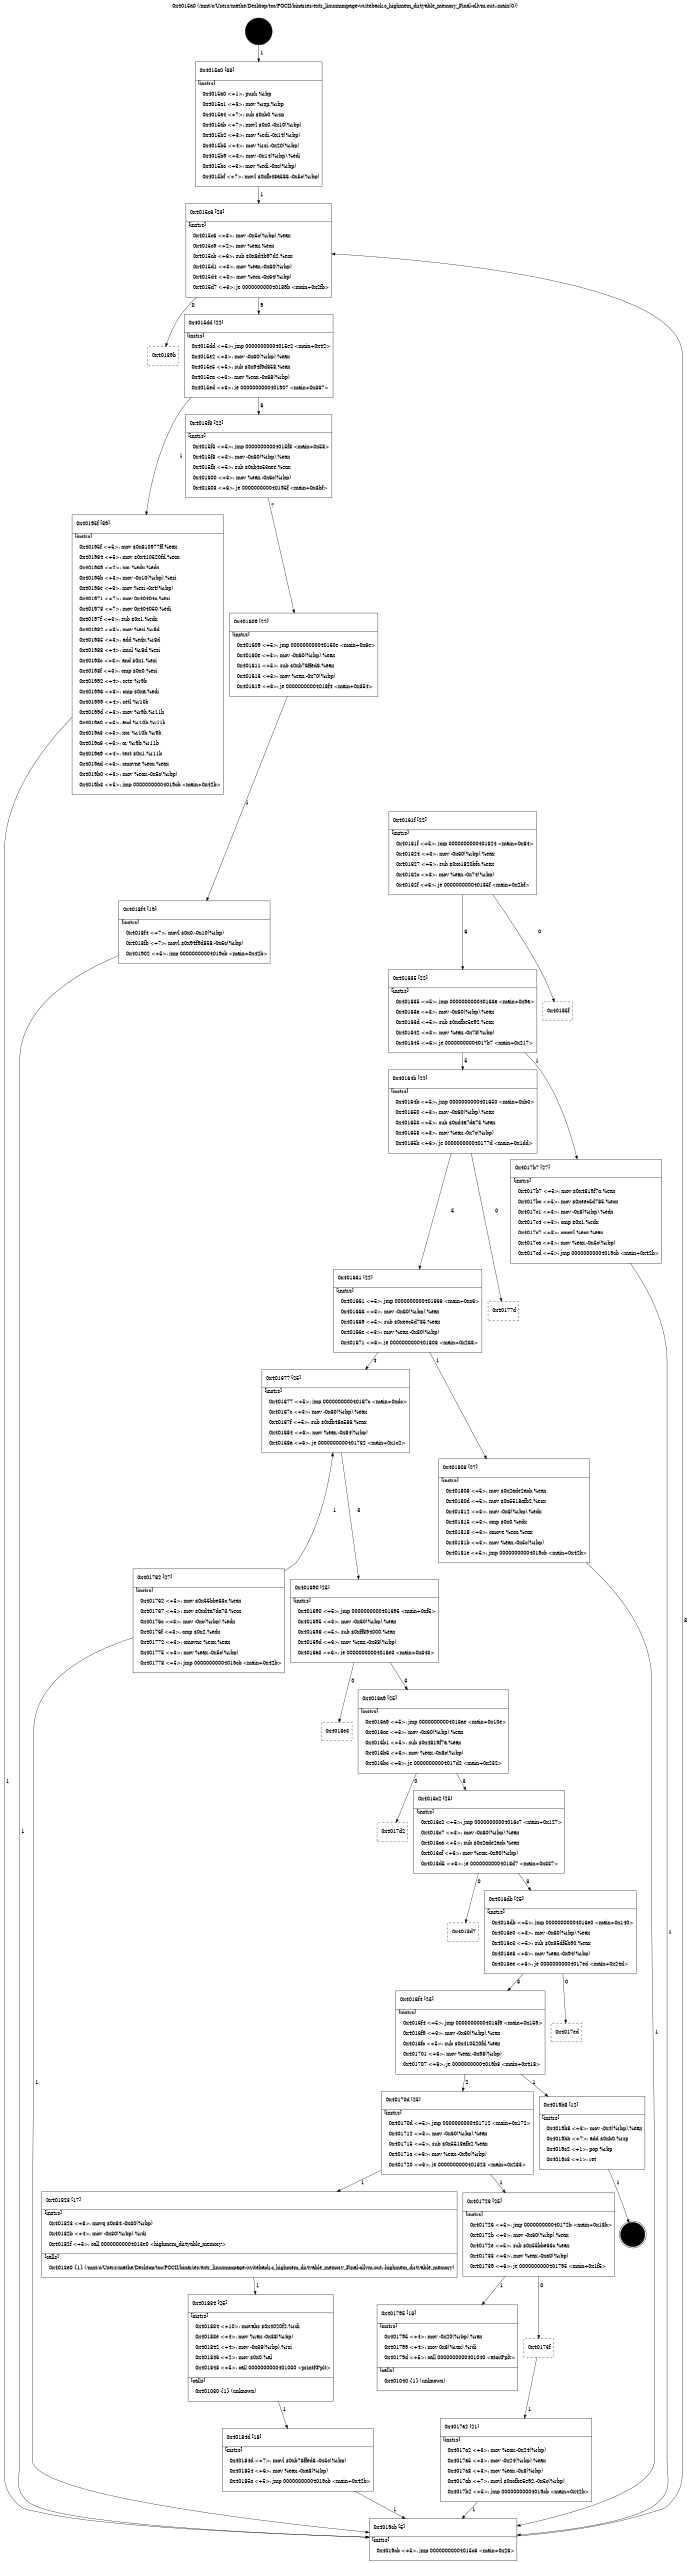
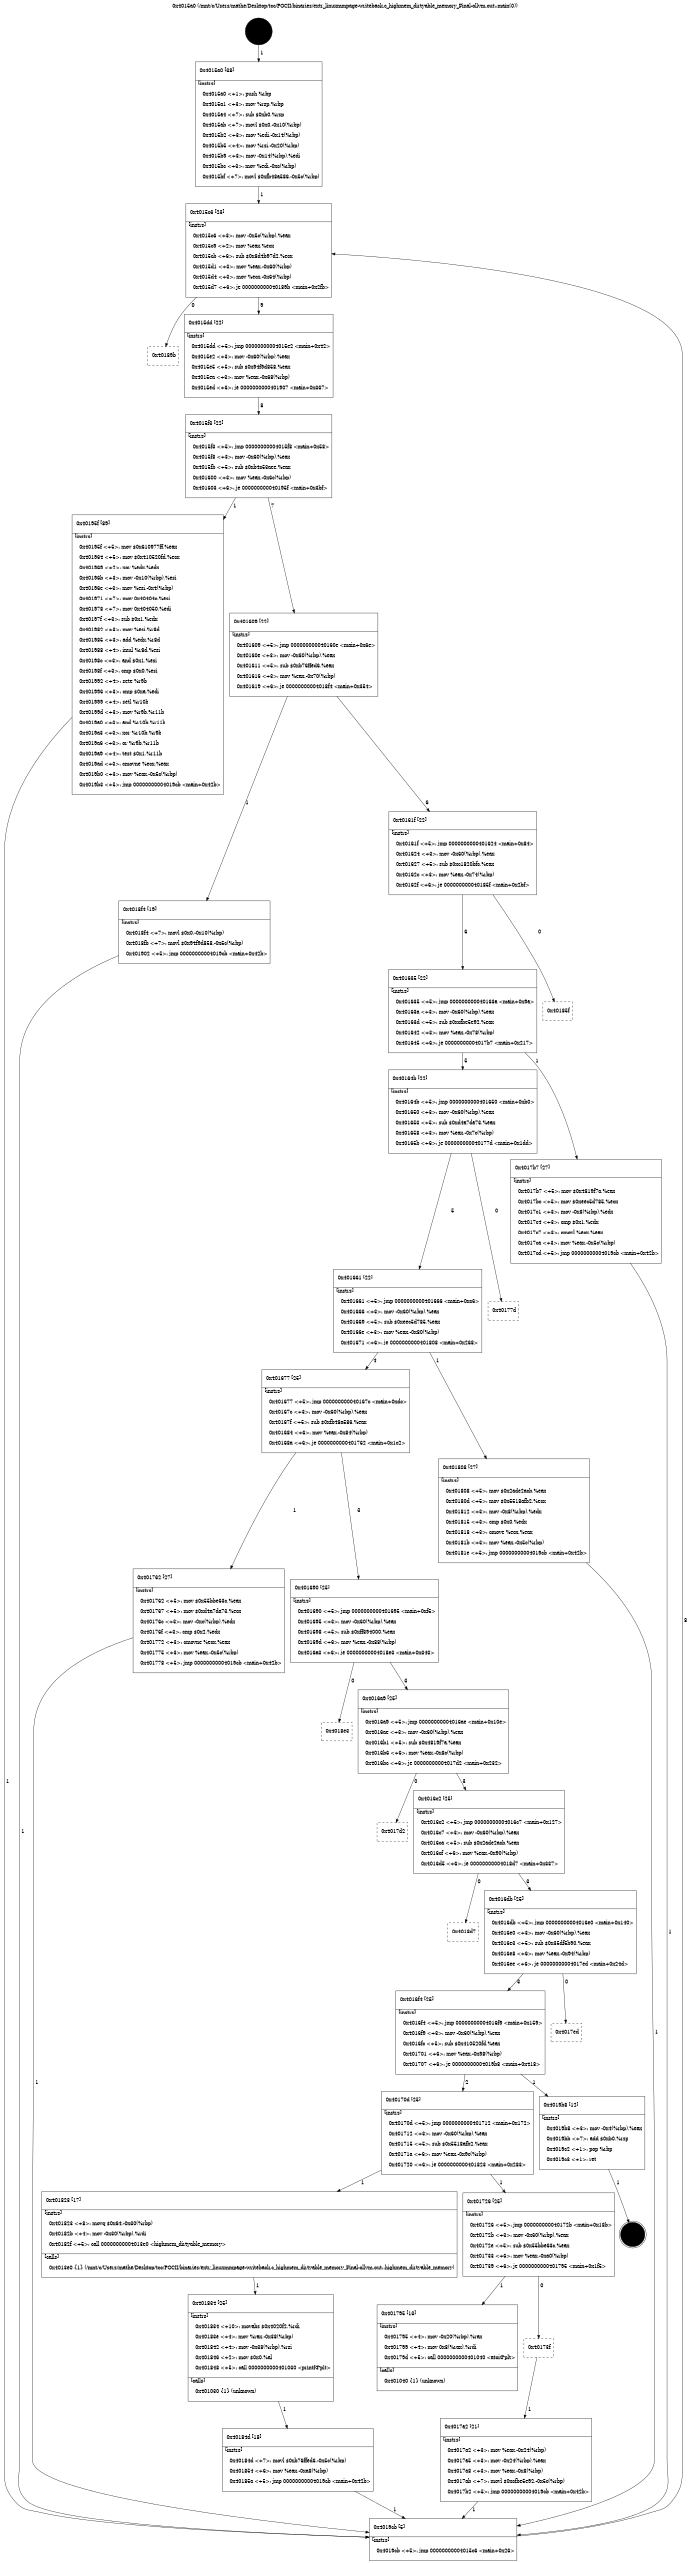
edge "0x4015dd [22]" -> "0x40195f [89]": now "0x4015f3 [22]" -> "0x40195f [89]"
edge "0x401609 [22]" -> "0x40161f [22]": added, label "6"
edge "0x401762 [27]" -> "0x401677 [25]": reversed
